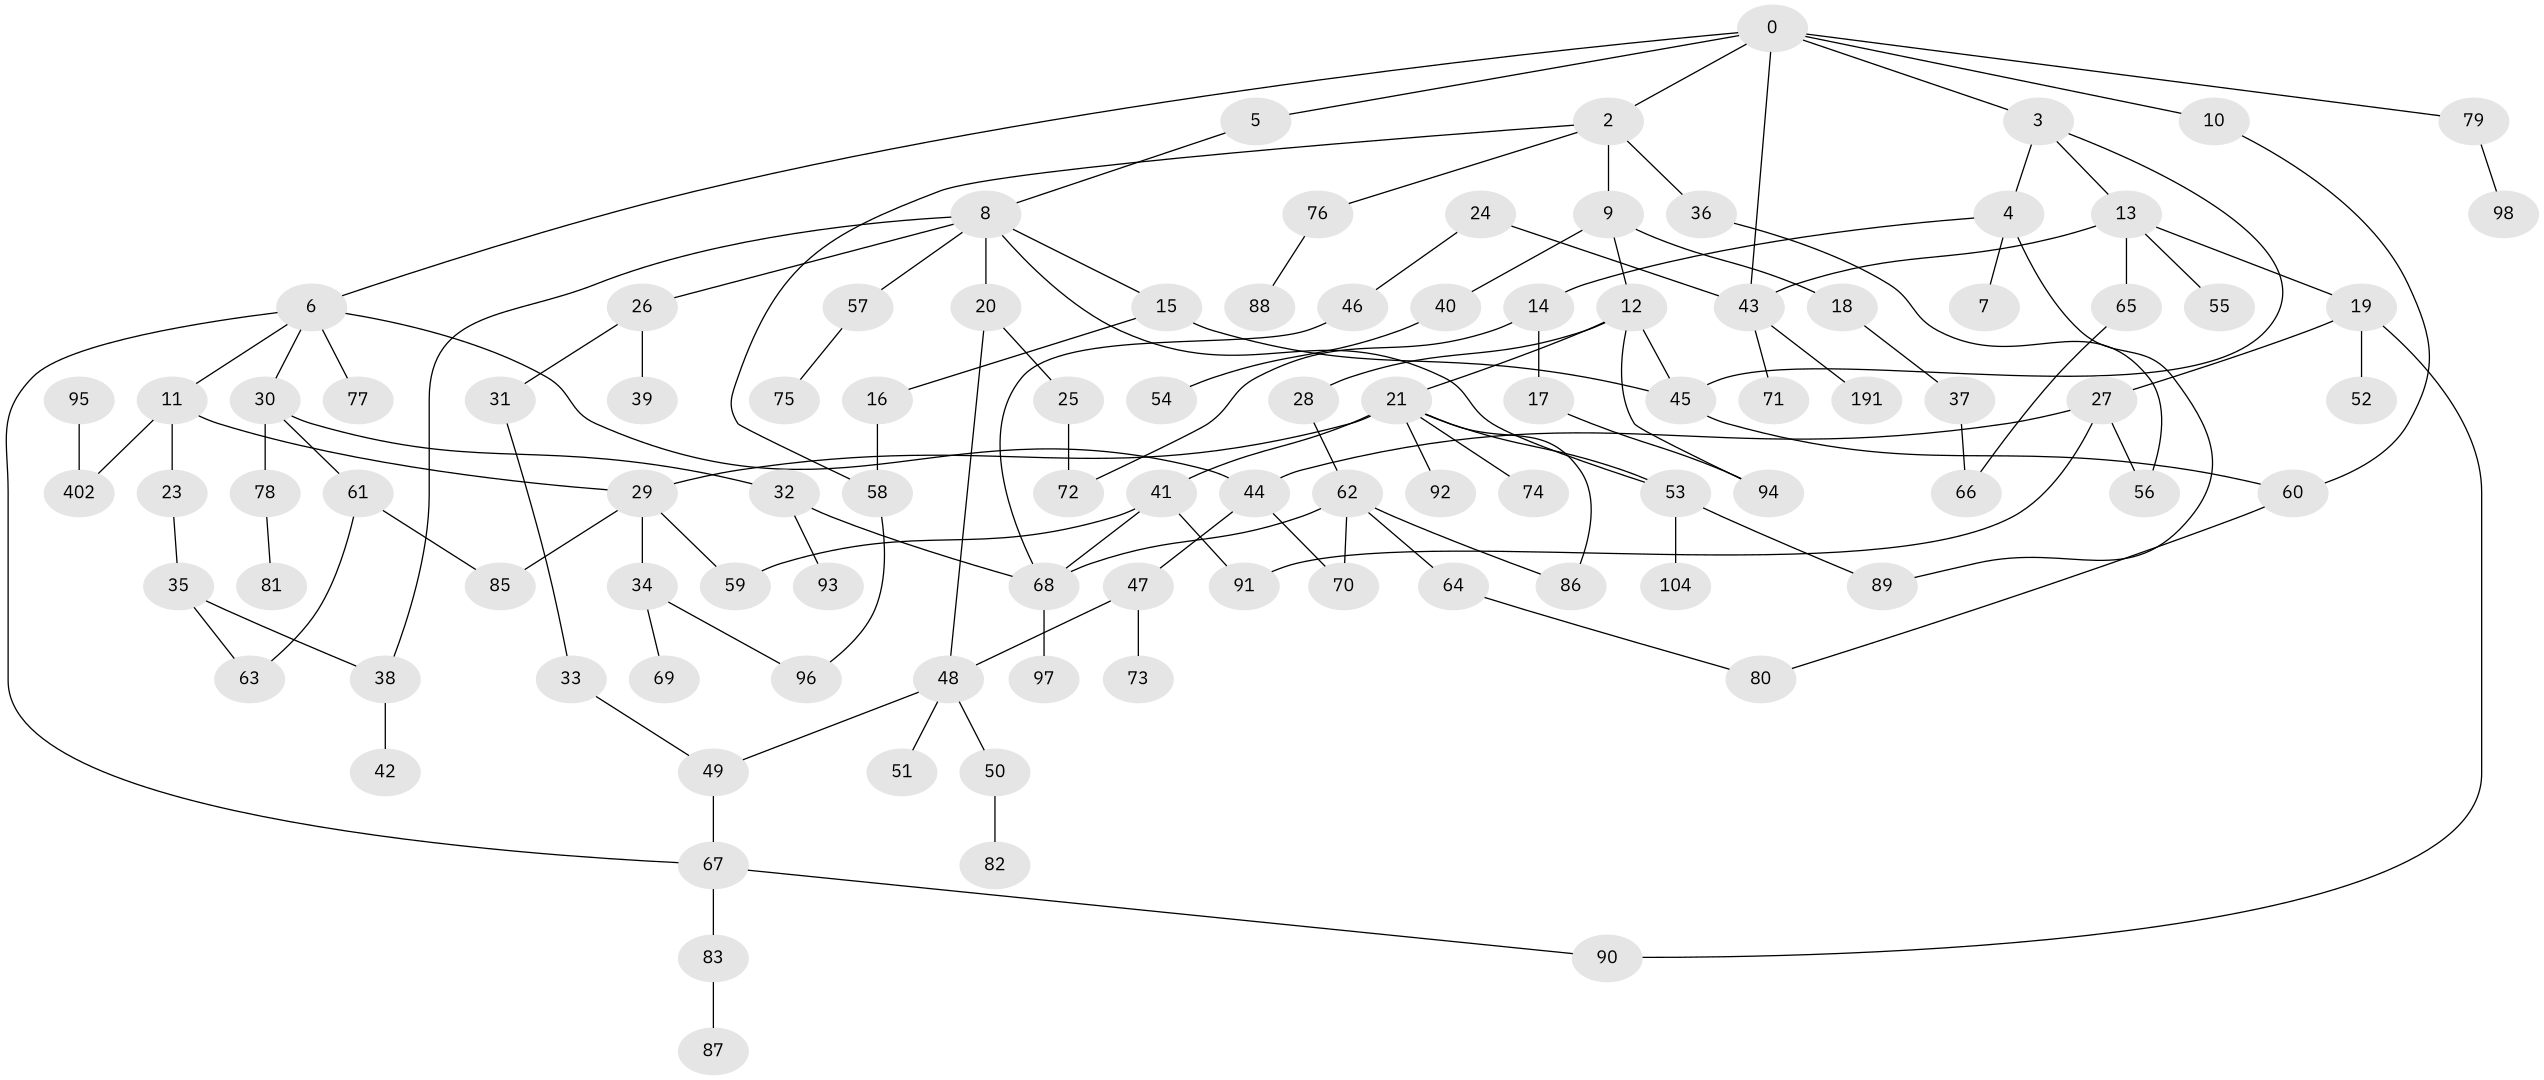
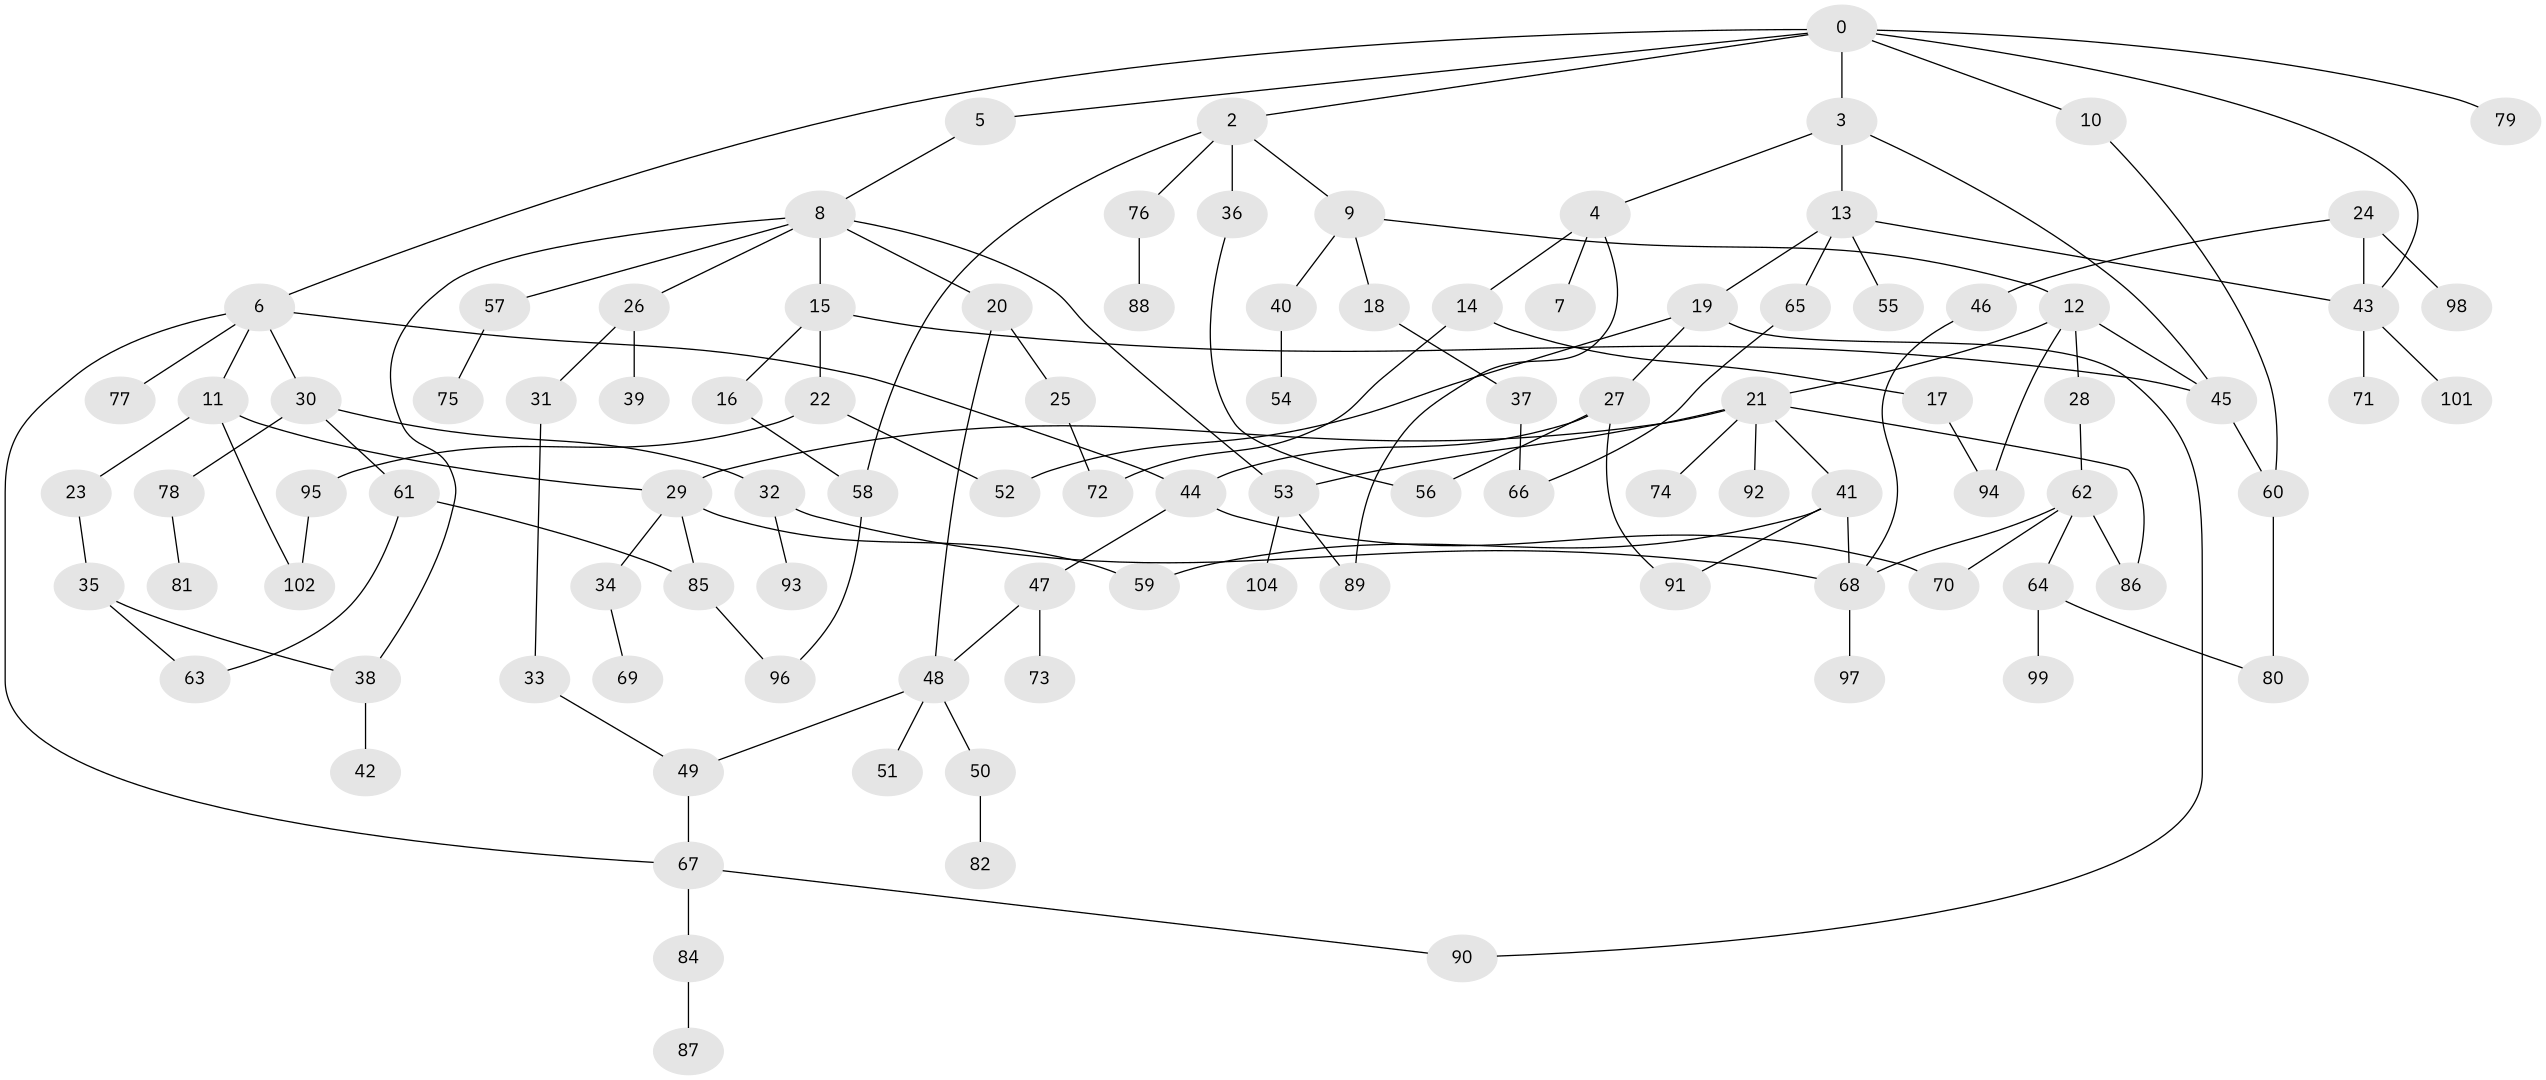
edge "79" -- "98": now "24" -- "98"
node "22": added
node "191": label "191" -> "101"
node "402": label "402" -> "102"
edge "34" -- "96": now "85" -- "96"
node "99": added
node "83": label "83" -> "84"
